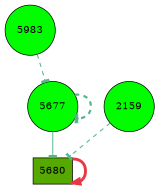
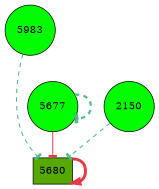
edge "5983" -> "5677": now "5983" -> "5680"
node "2159": label "2159" -> "2150"
edge "5677" -> "5680": color #52b788 -> #e63946
